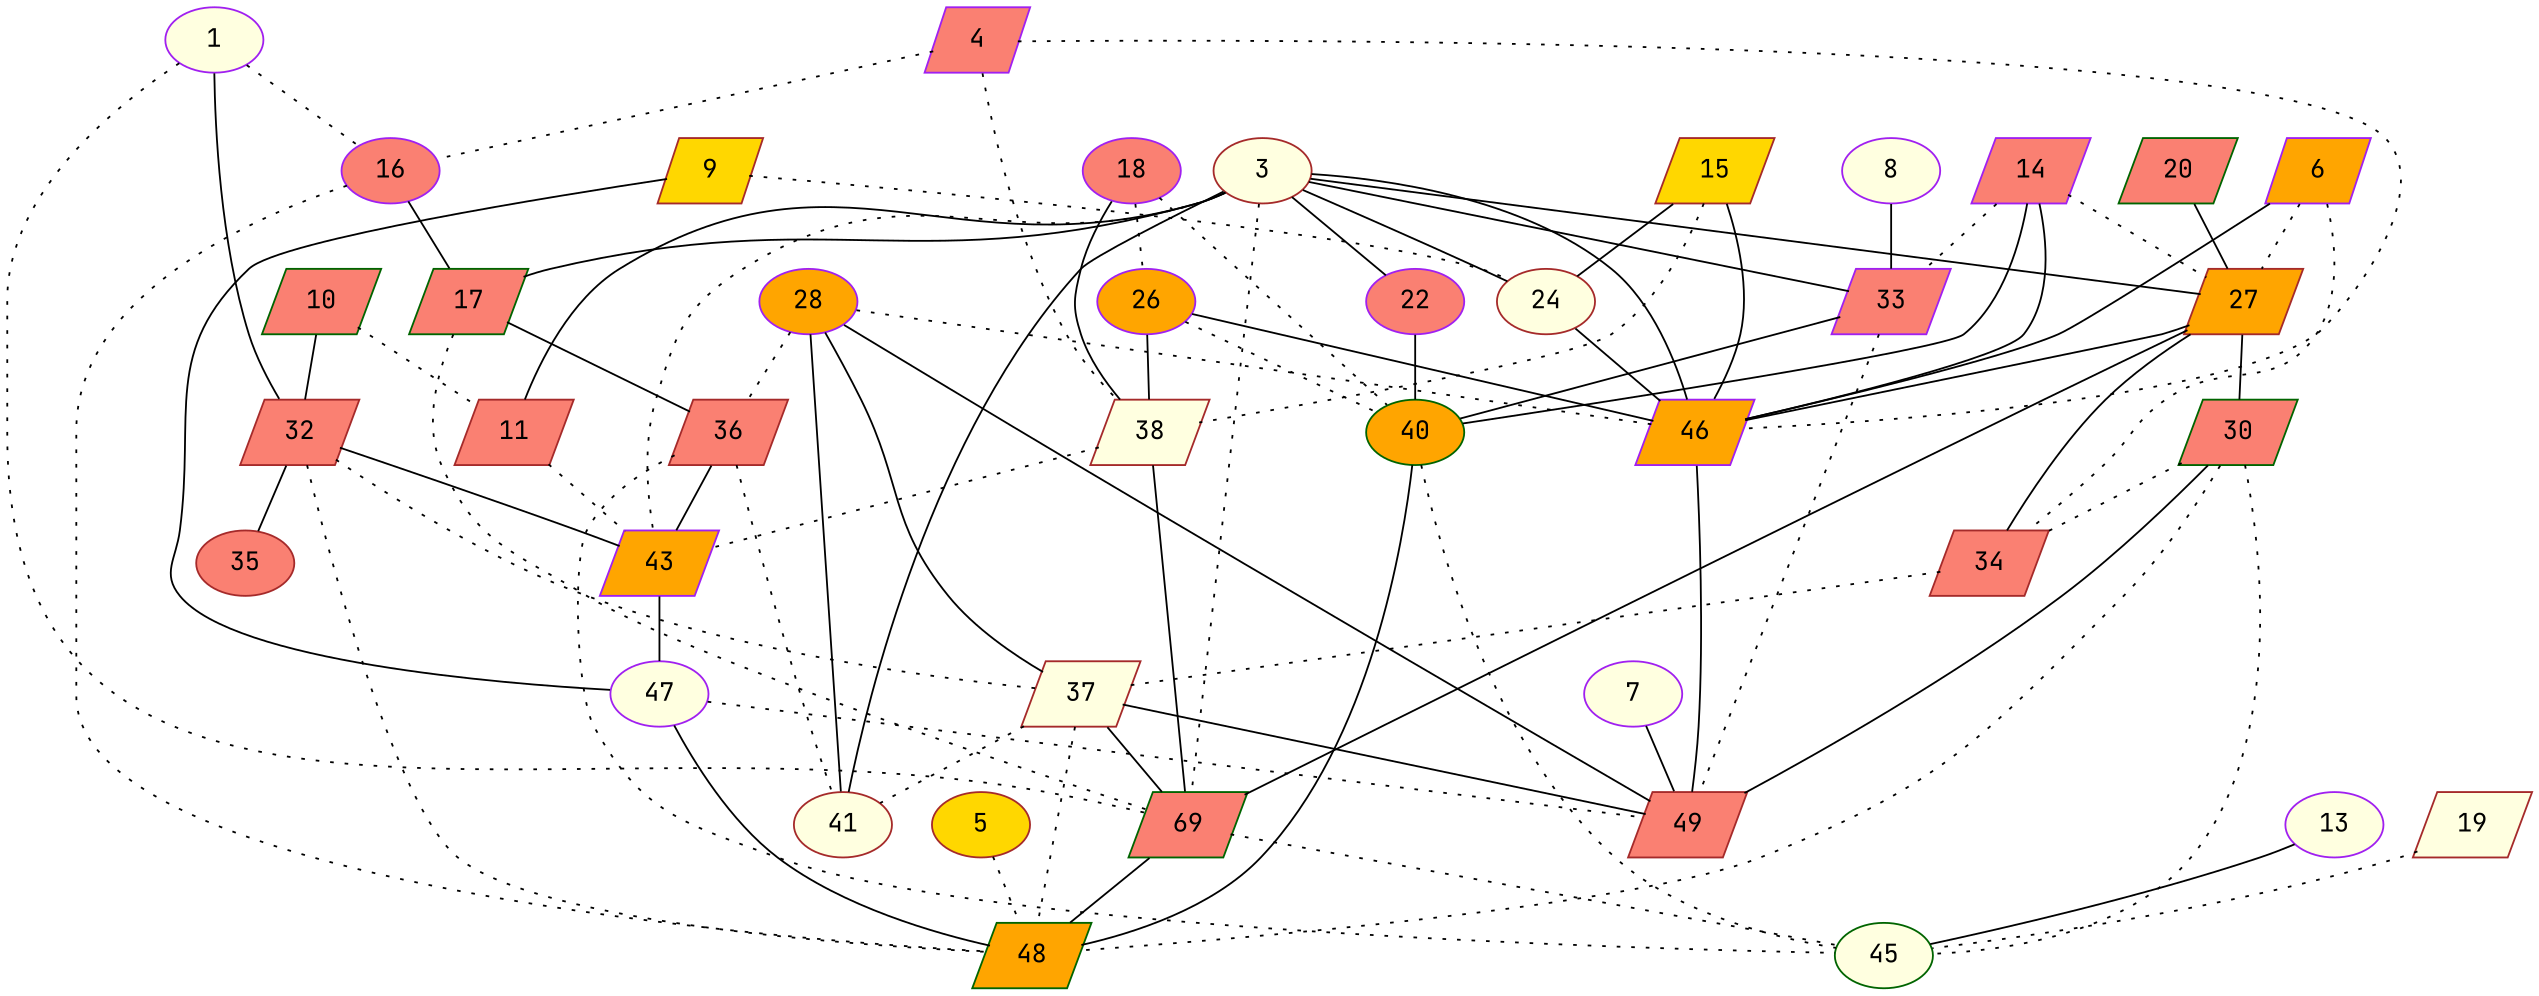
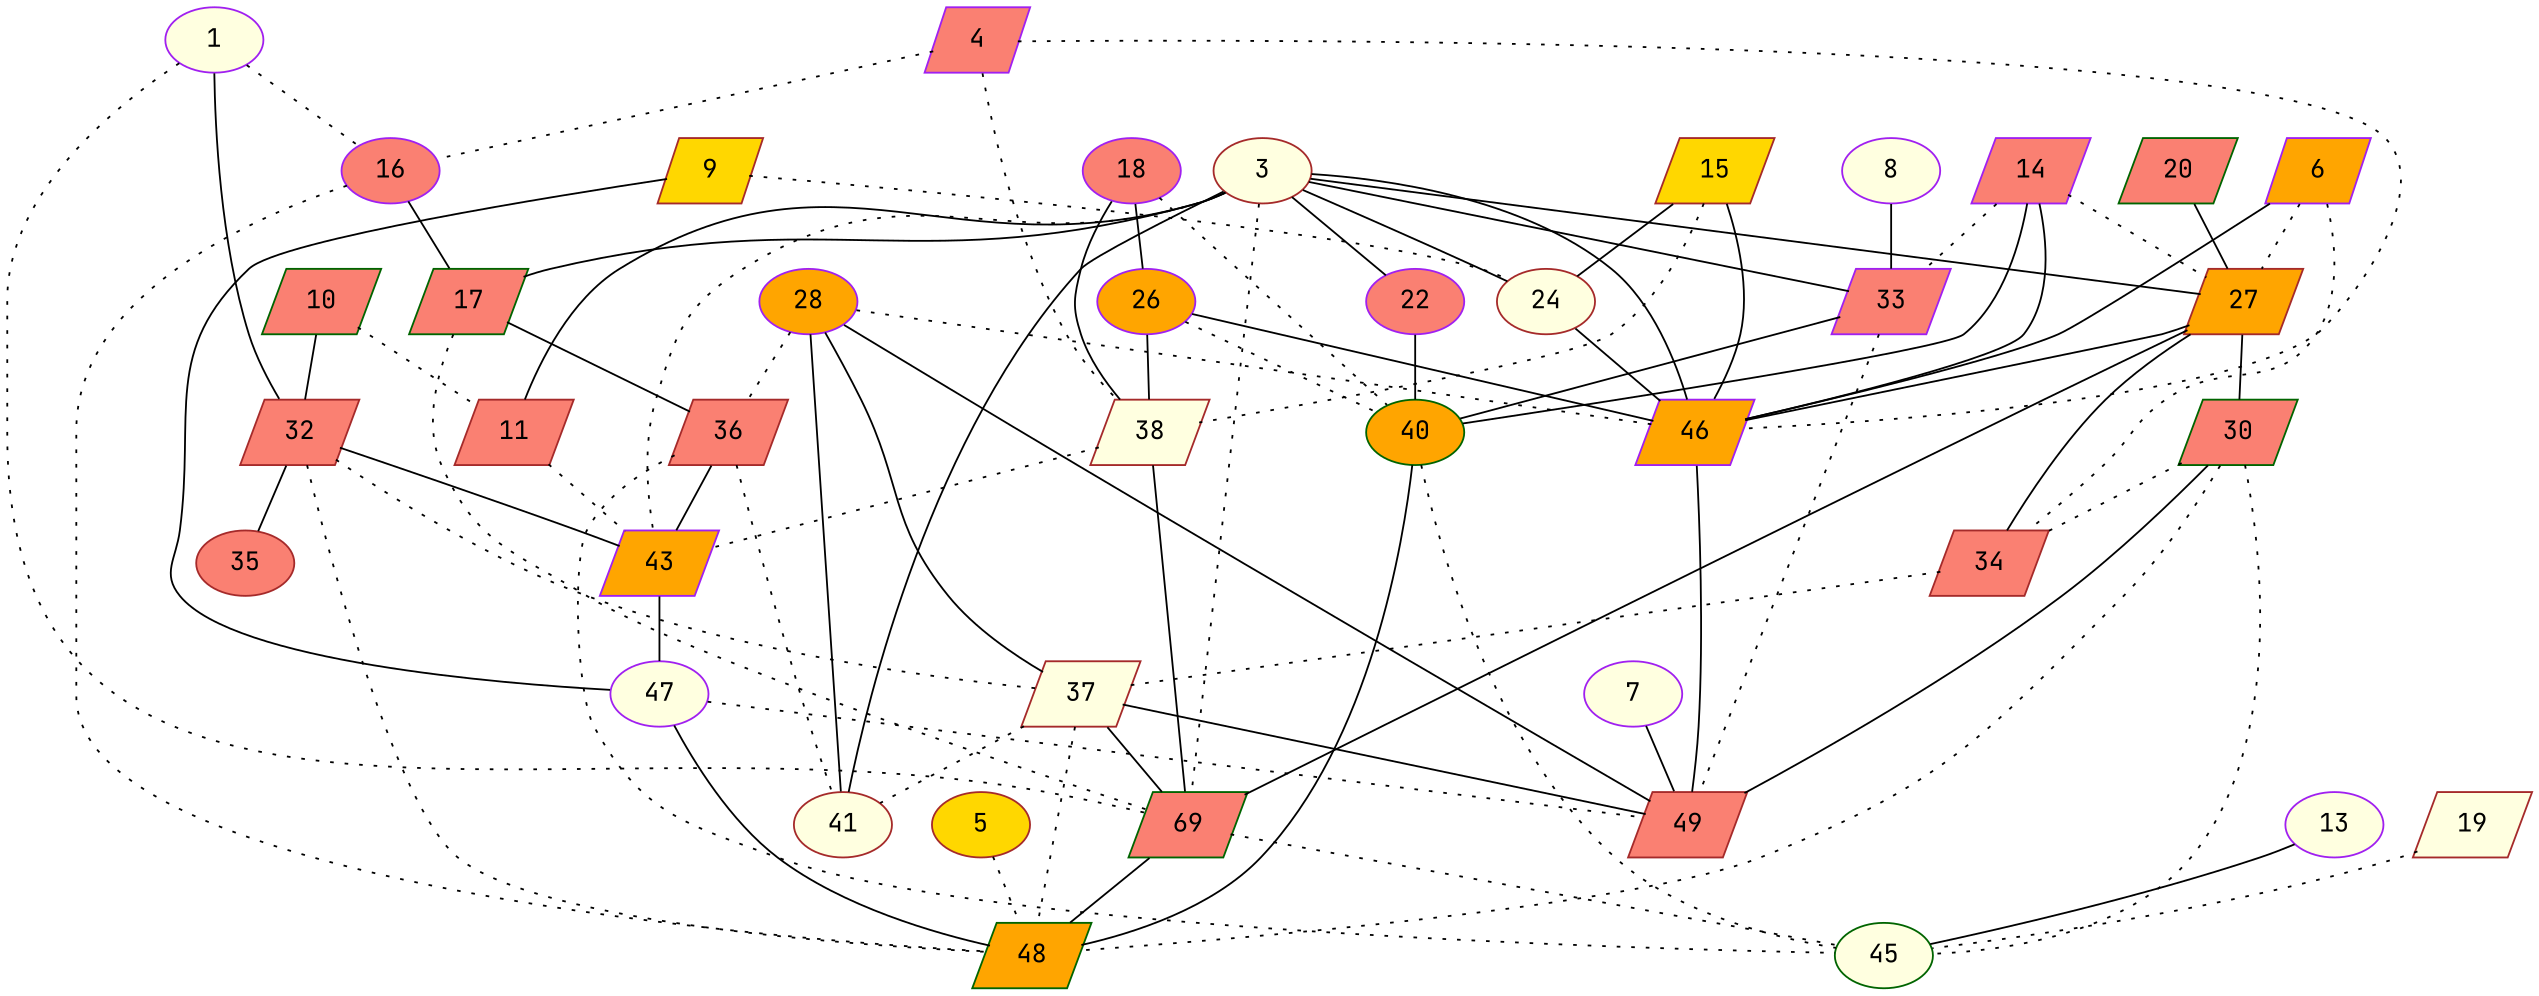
edge "18" -- "26": style dotted -> solid
